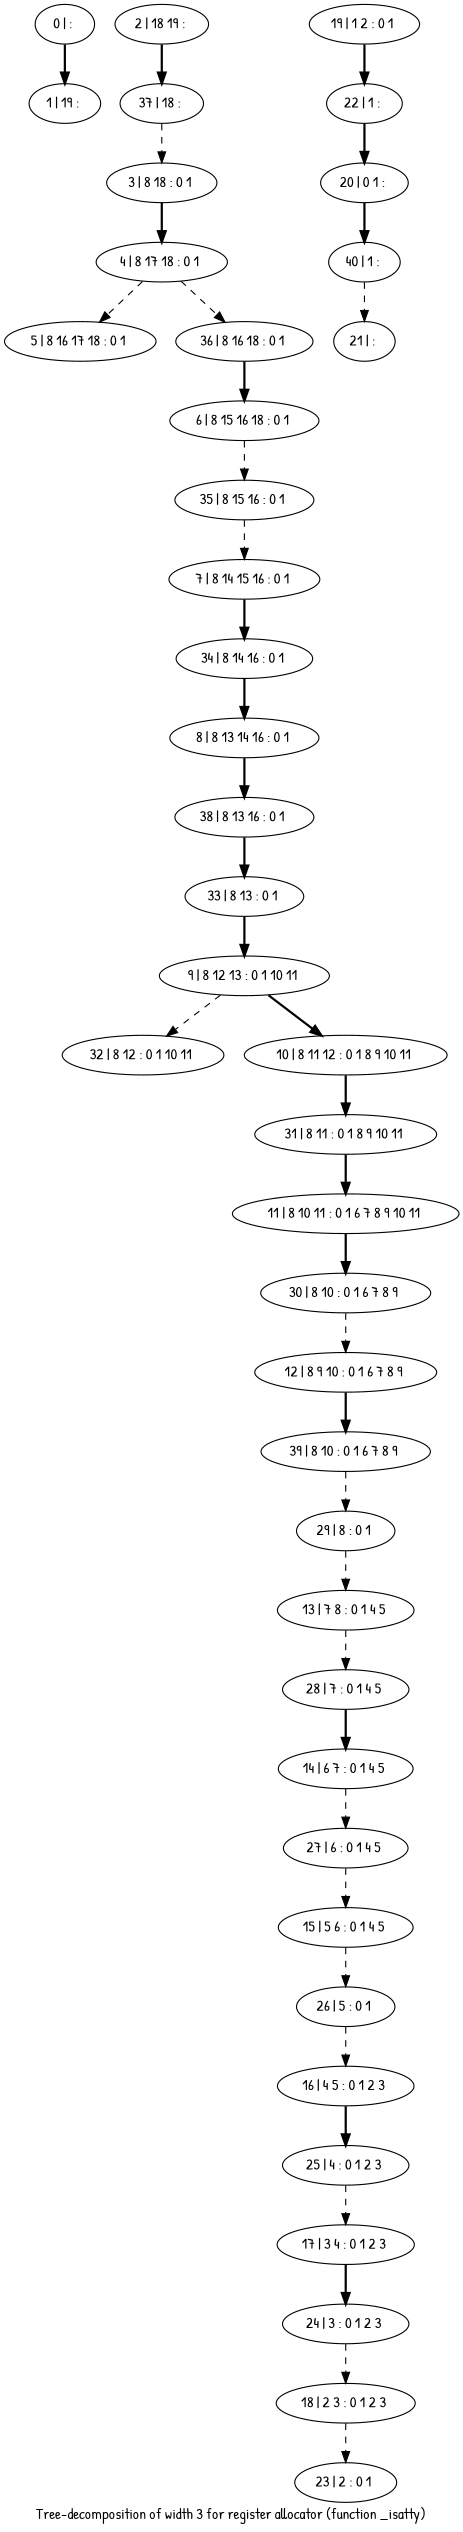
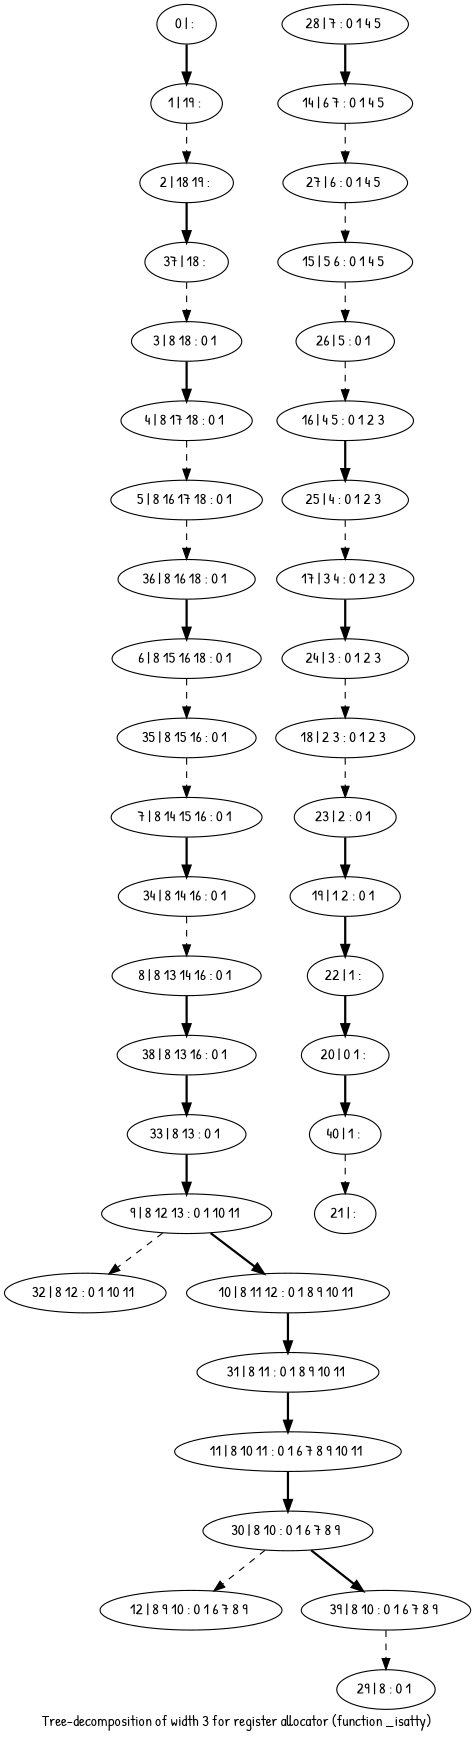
edge "1 | 19 :" -> "2 | 18 19 :": added
edge "4 | 8 17 18 : 0 1" -> "36 | 8 16 18 : 0 1": now "5 | 8 16 17 18 : 0 1" -> "36 | 8 16 18 : 0 1"
edge "34 | 8 14 16 : 0 1" -> "8 | 8 13 14 16 : 0 1": style bold -> dashed
edge "23 | 2 : 0 1" -> "19 | 1 2 : 0 1": added
edge "12 | 8 9 10 : 0 1 6 7 8 9" -> "39 | 8 10 : 0 1 6 7 8 9": now "30 | 8 10 : 0 1 6 7 8 9" -> "39 | 8 10 : 0 1 6 7 8 9"
node "13 | 7 8 : 0 1 4 5": removed
